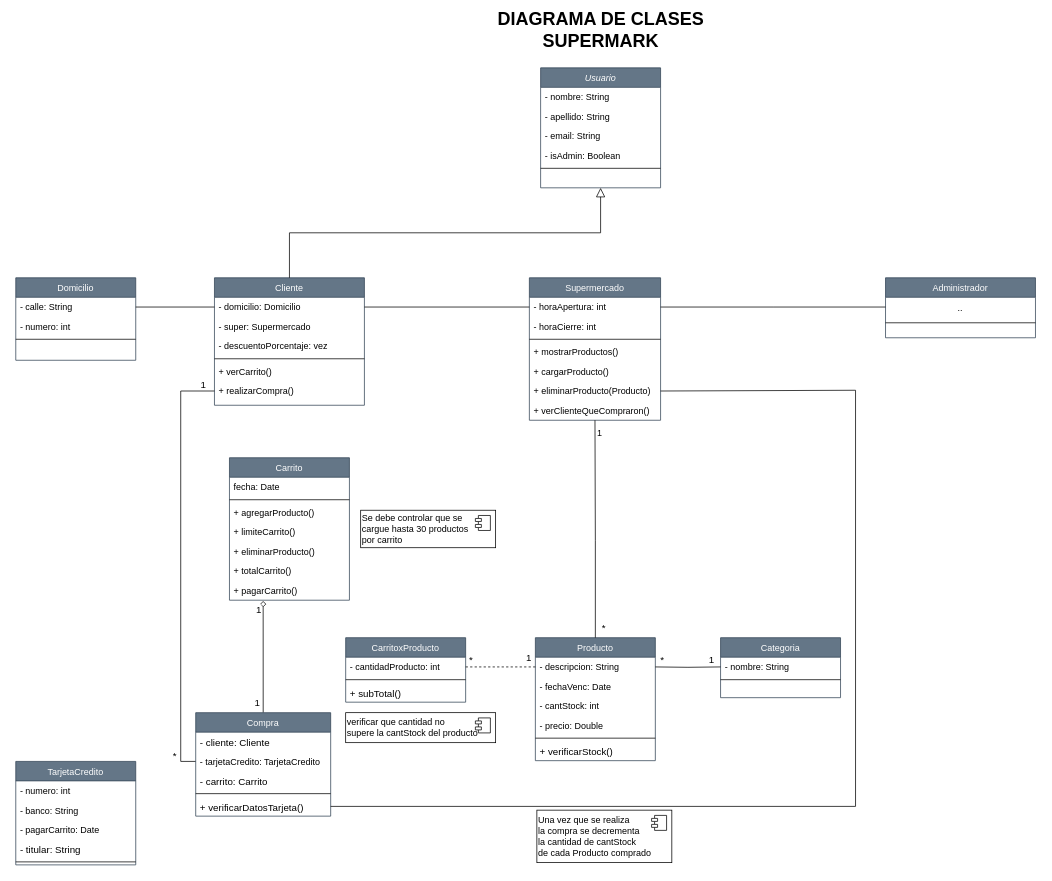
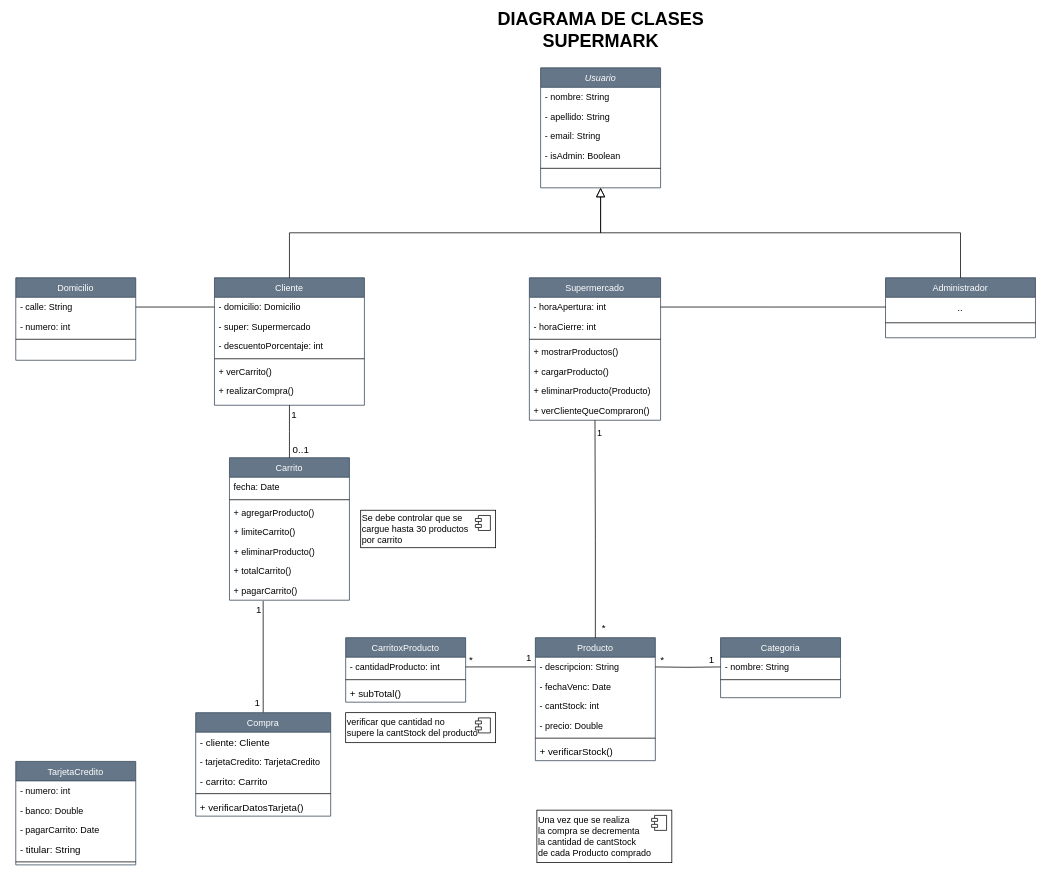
edge "Administrador" -> "Usuario": added
edge "- domicilio: Domicilio" -- "- horaApertura: int": removed
node "- descuentoPorcentaje: vez": label "- descuentoPorcentaje: vez" -> "- descuentoPorcentaje: int"
edge "Cliente" -- "Carrito": added, labels "1", "0..1"
edge "+ realizarCompra()" -- "- tarjetaCredito: TarjetaCredito": removed, labels "1", "*"
edge "Compra" -> "+ pagarCarrito()": arrowhead diamond -> none
edge "- cantidadProducto: int" -- "- descripcion: String": style dashed -> solid
edge "+ eliminarProducto(Producto)" -- "+ verificarDatosTarjeta()": removed
node "- banco: String": label "- banco: String" -> "- banco: Double"
